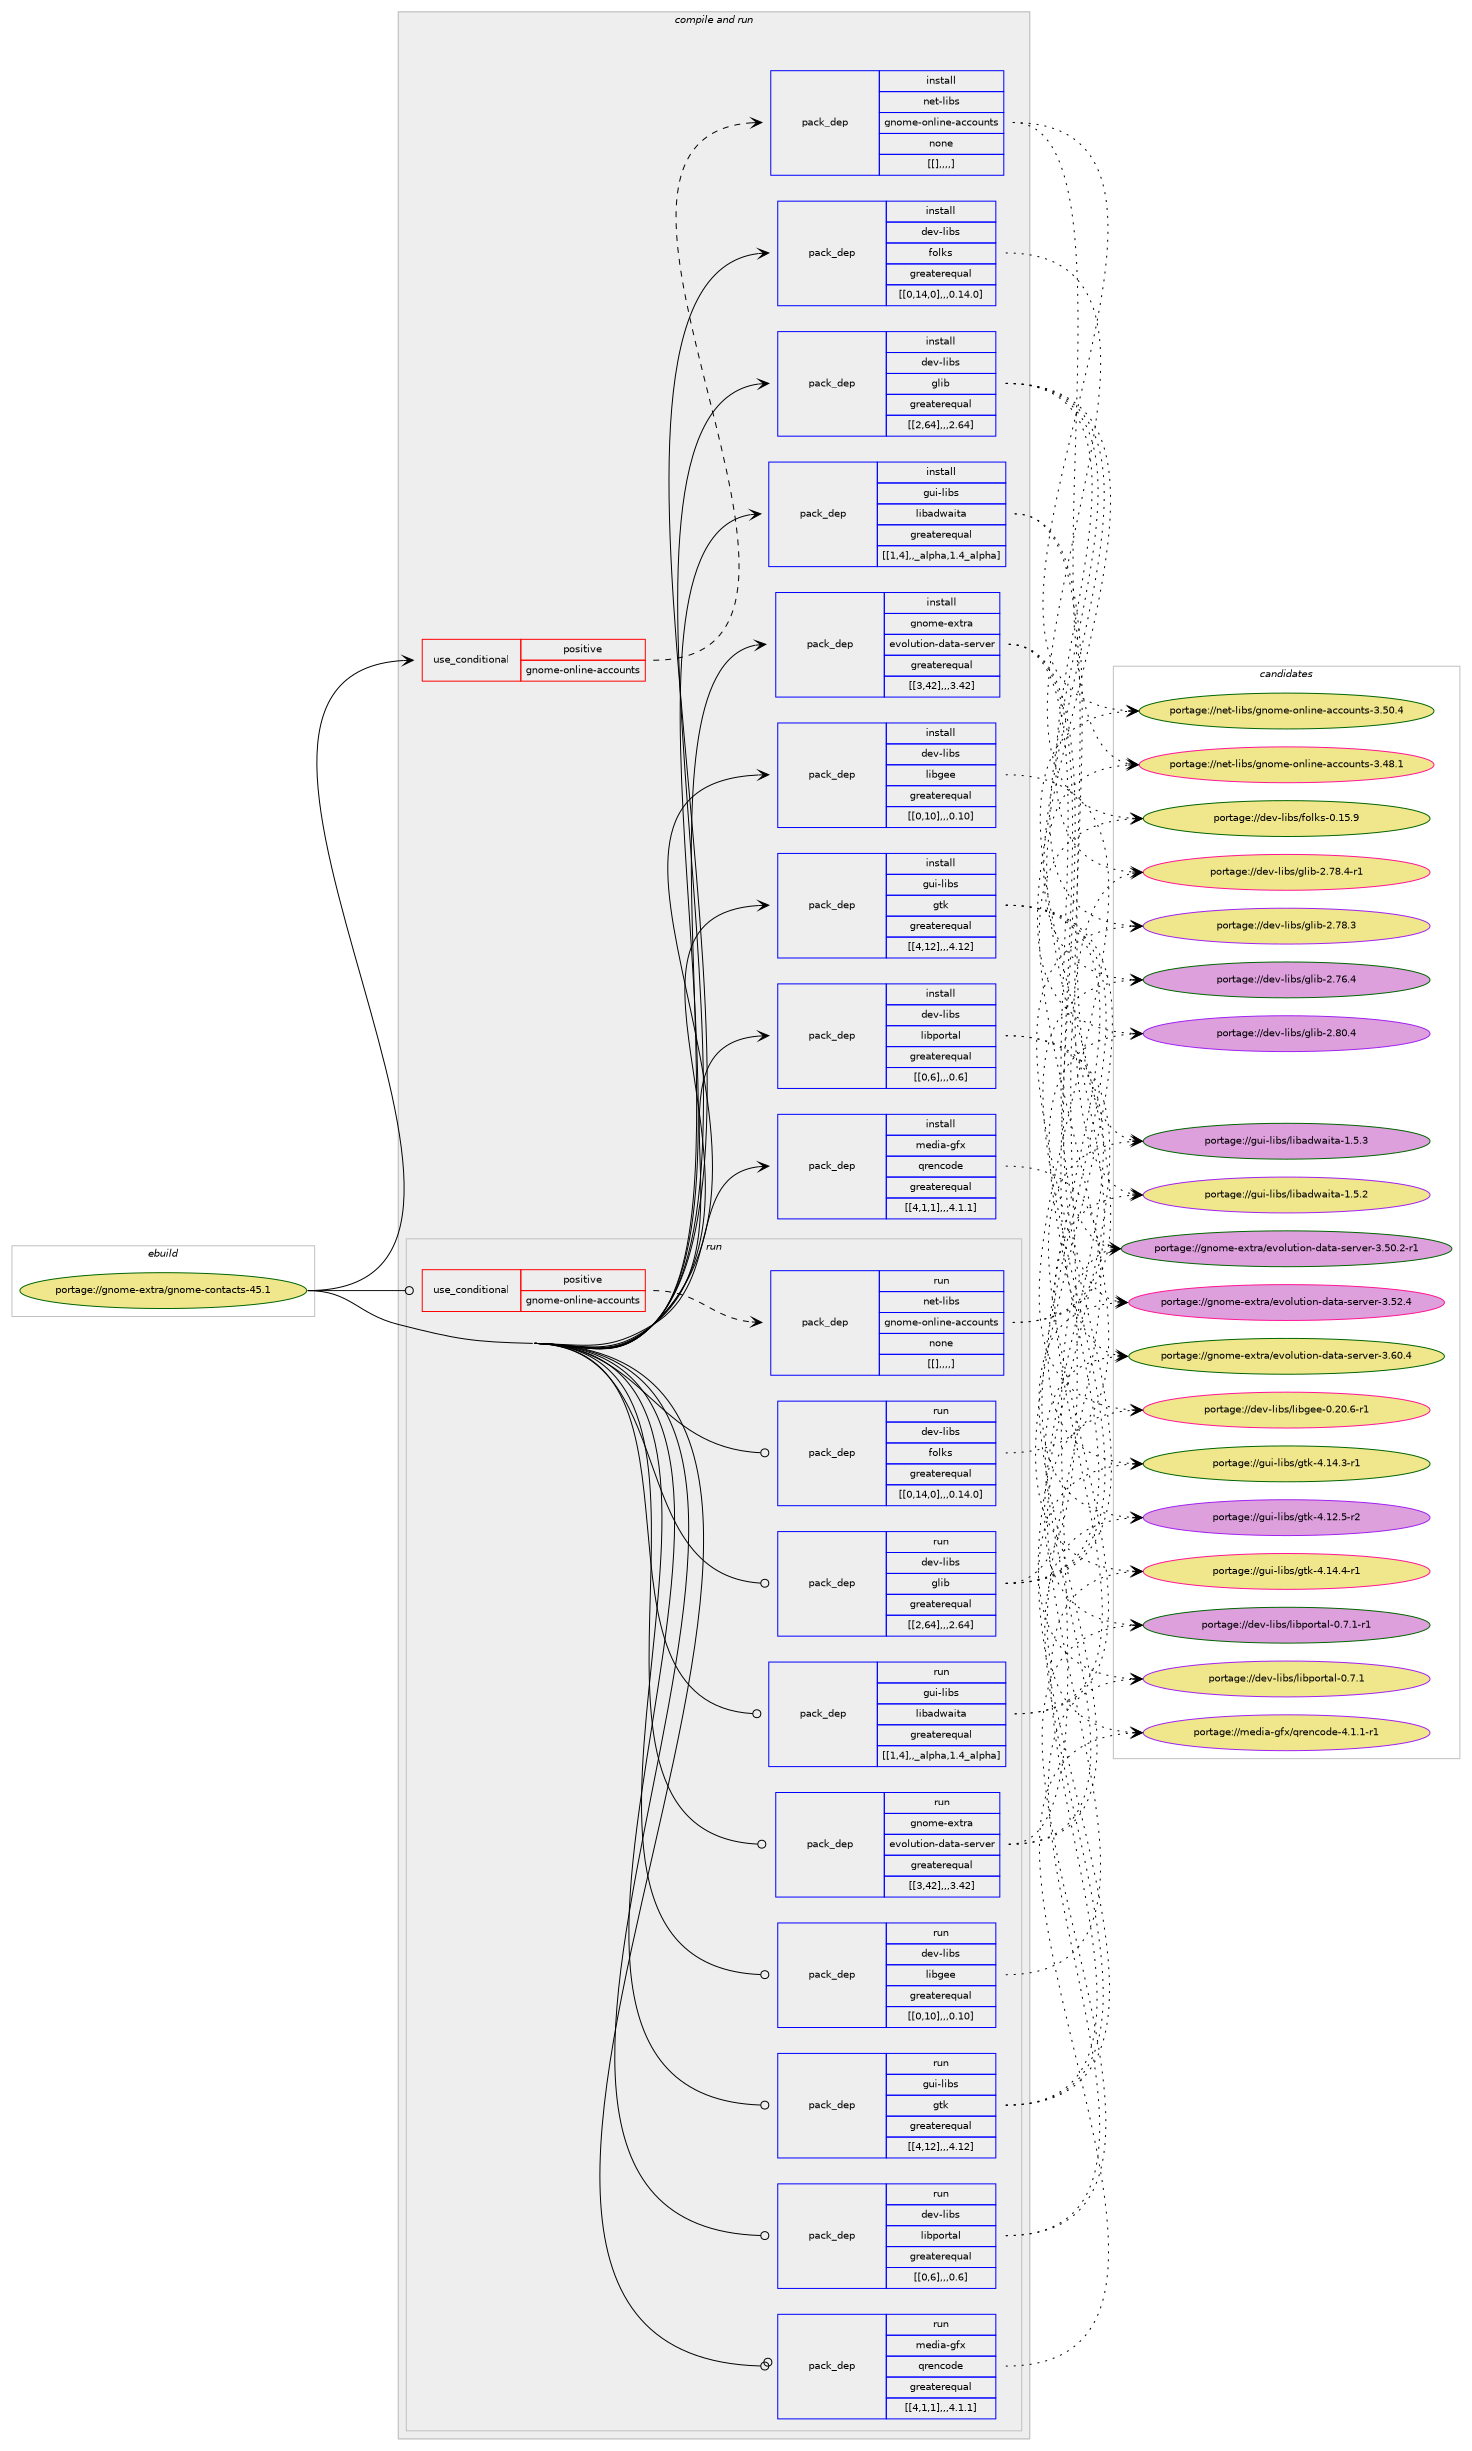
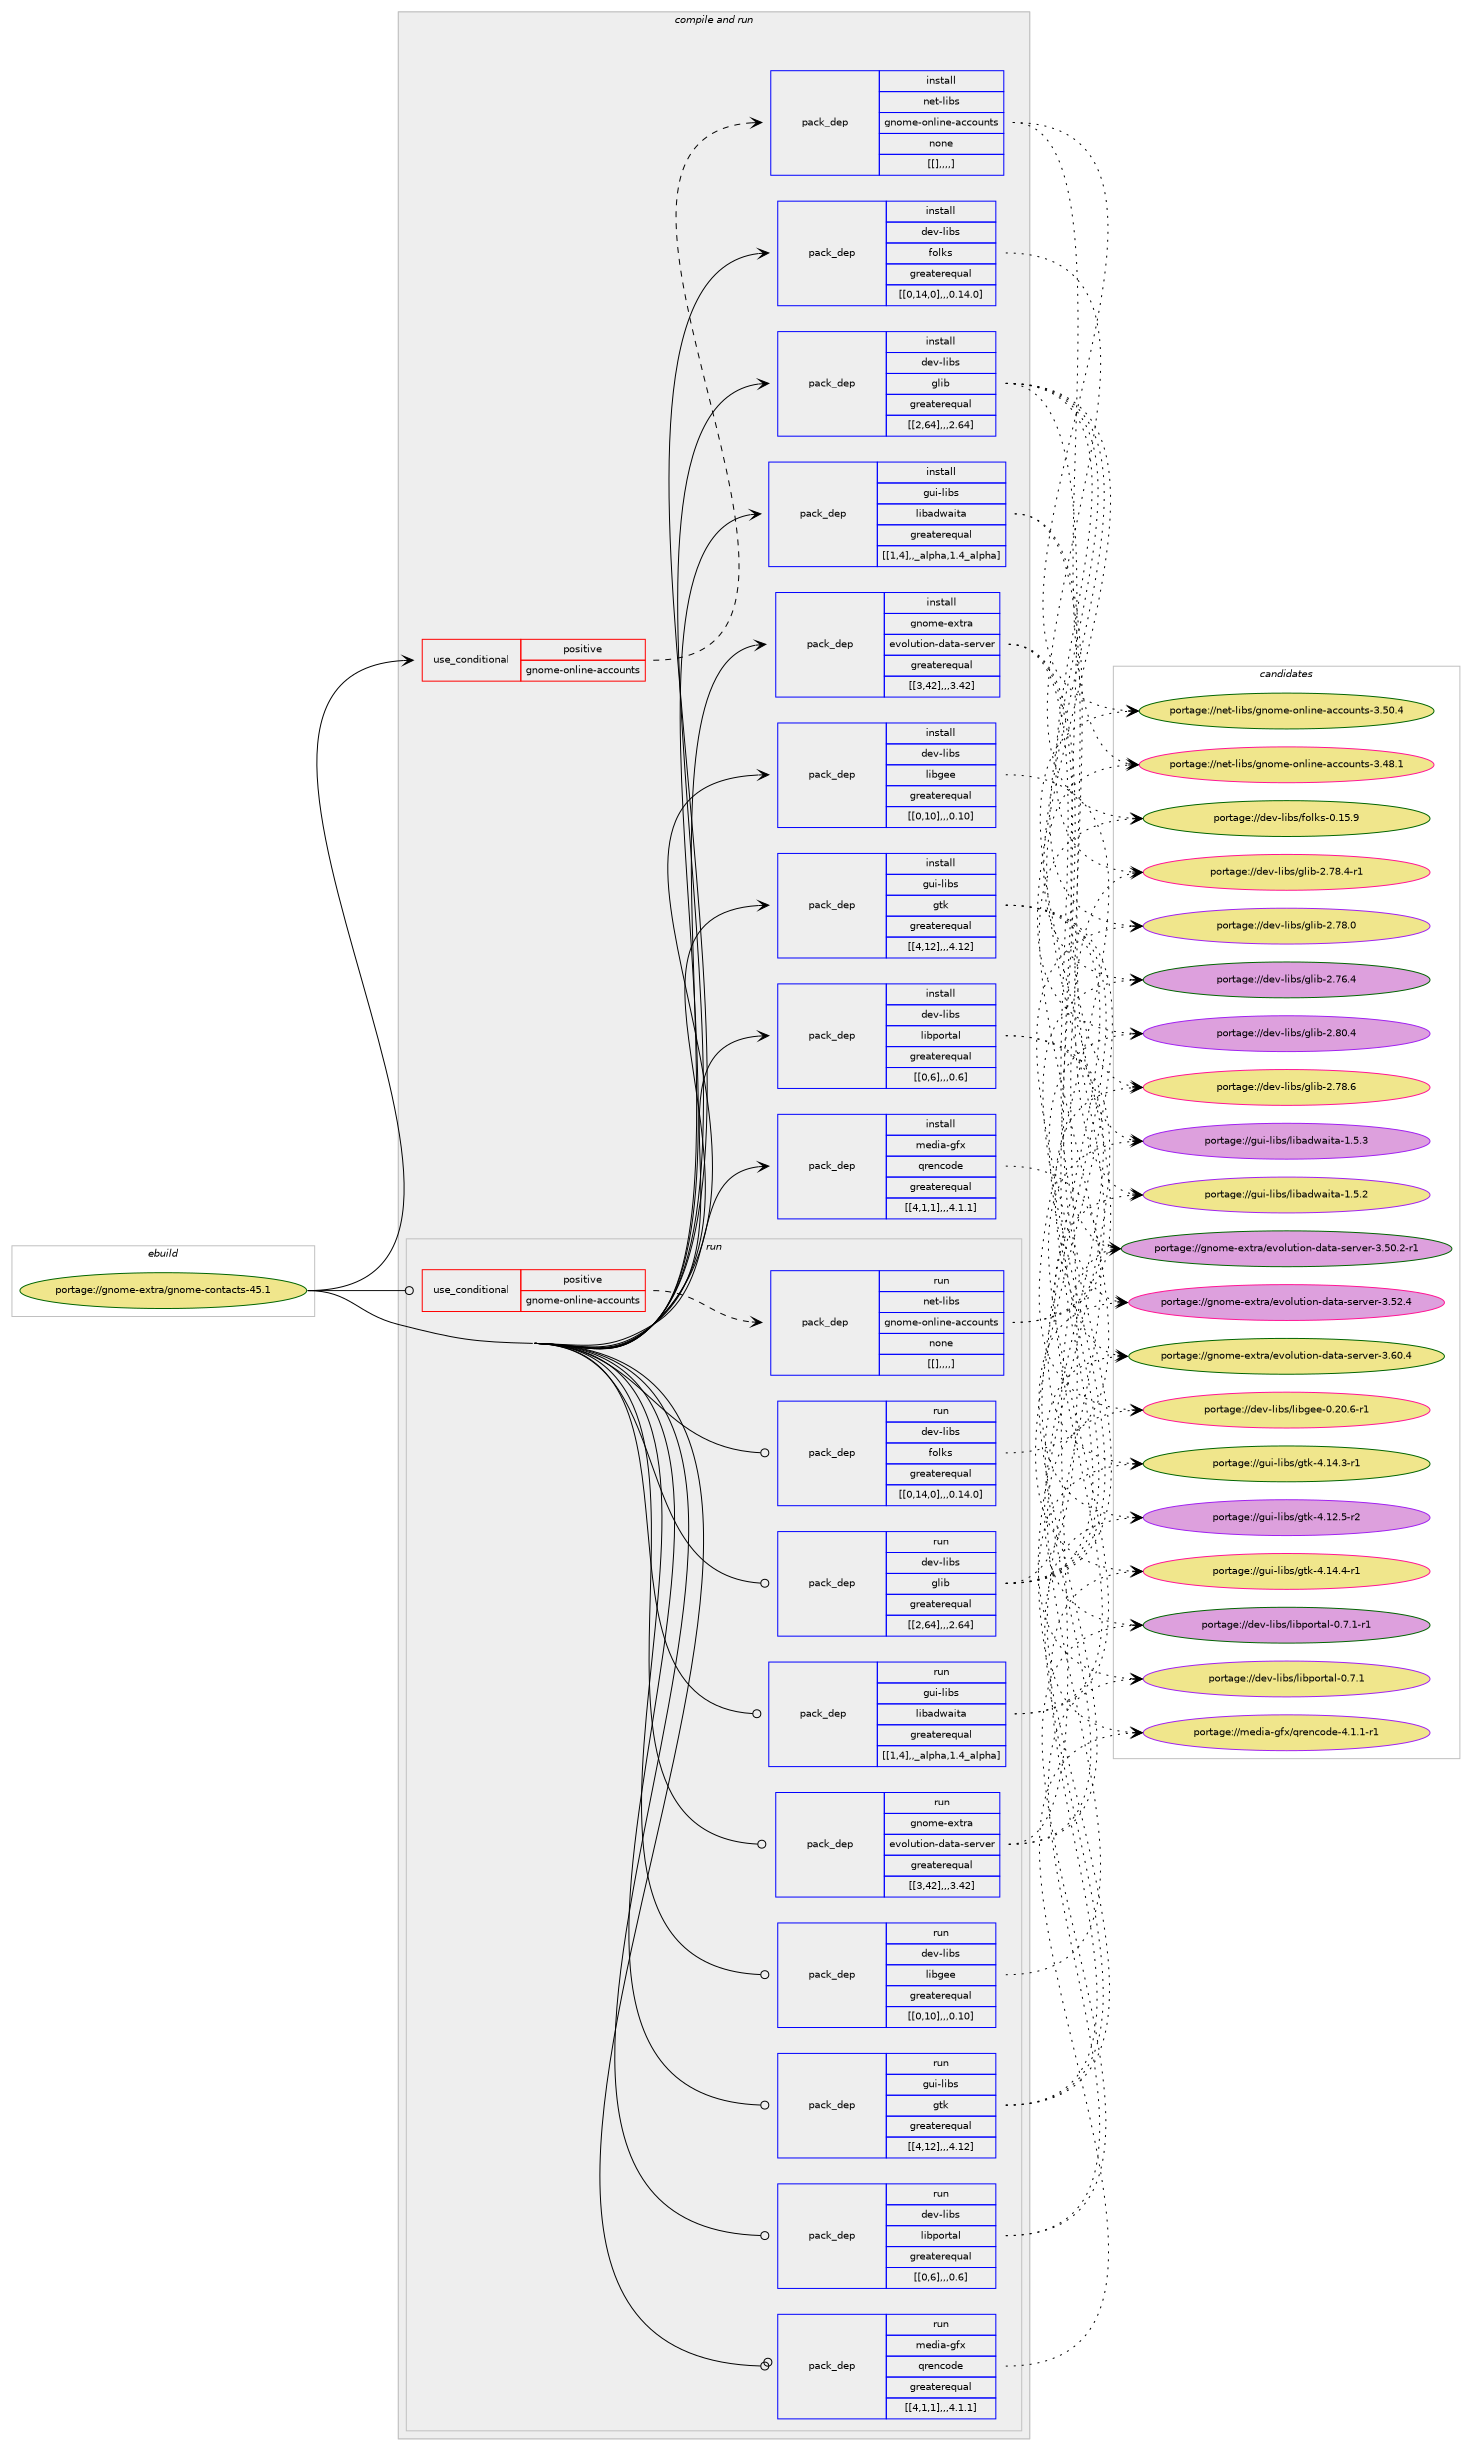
node "portage://dev-libs/glib-2.78.3": label "portage://dev-libs/glib-2.78.3" -> "portage://dev-libs/glib-2.78.0"
node "portage://dev-libs/glib-2.78.6": added
node "portage://gui-libs/libadwaita-1.5.3": color darkgreen -> purple
